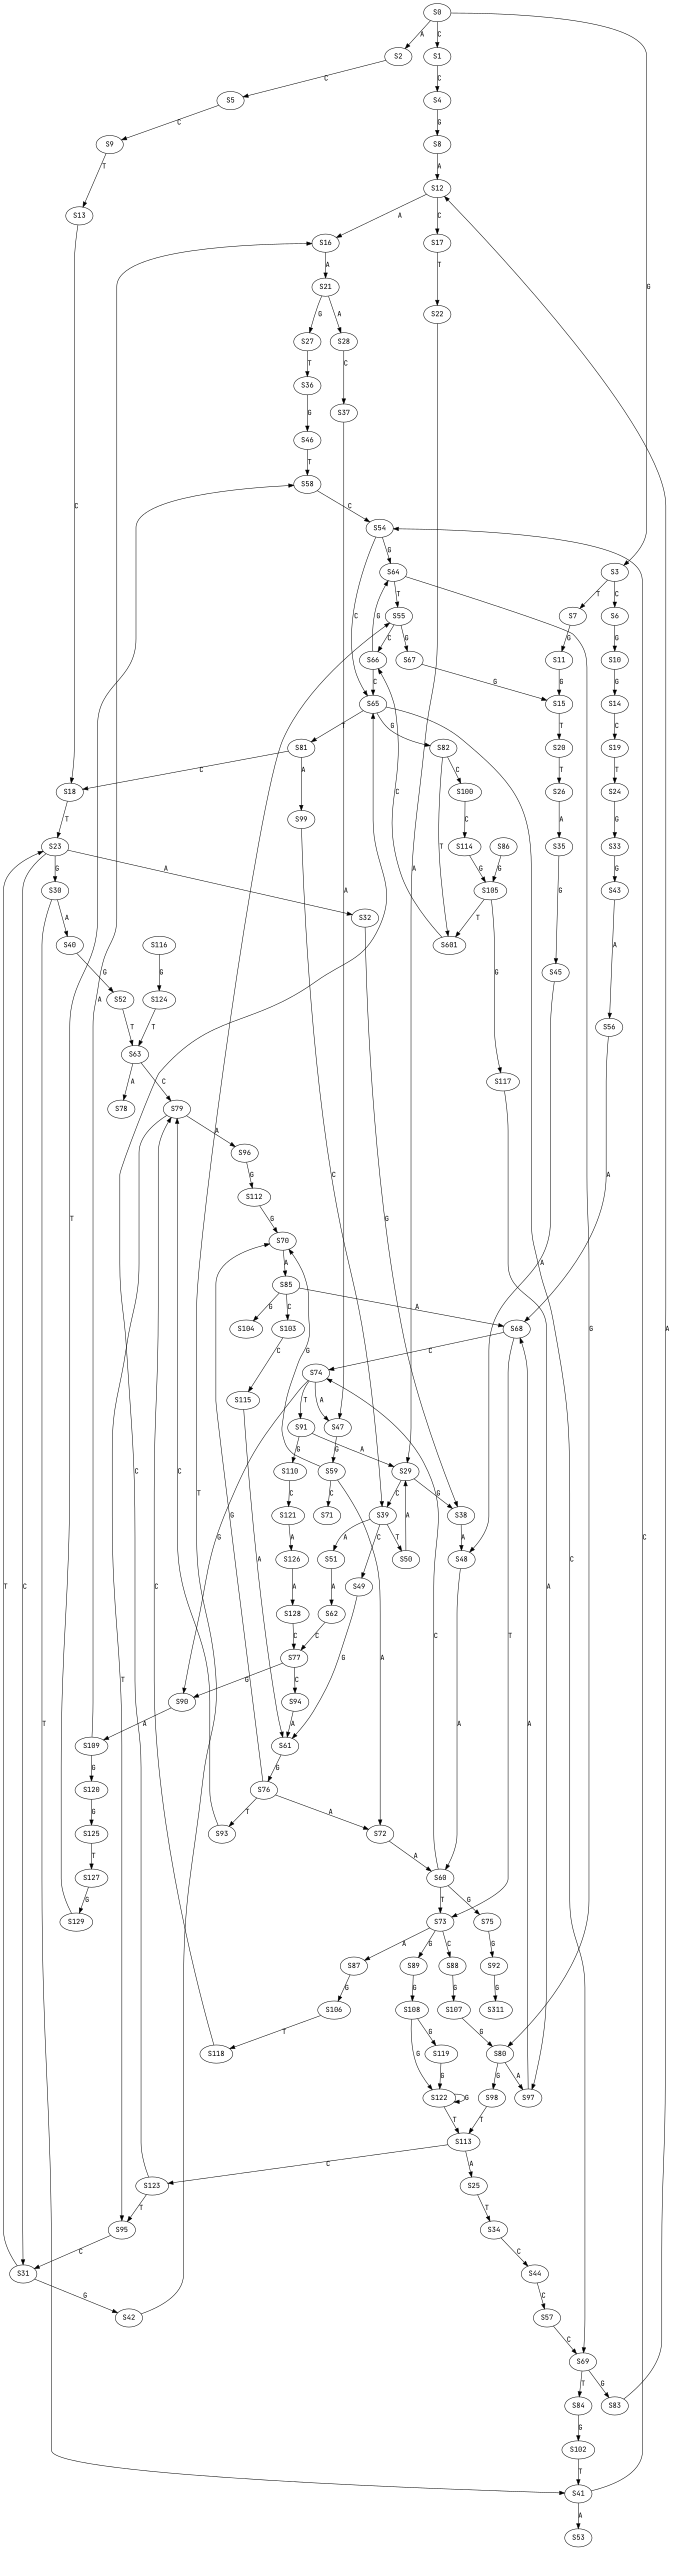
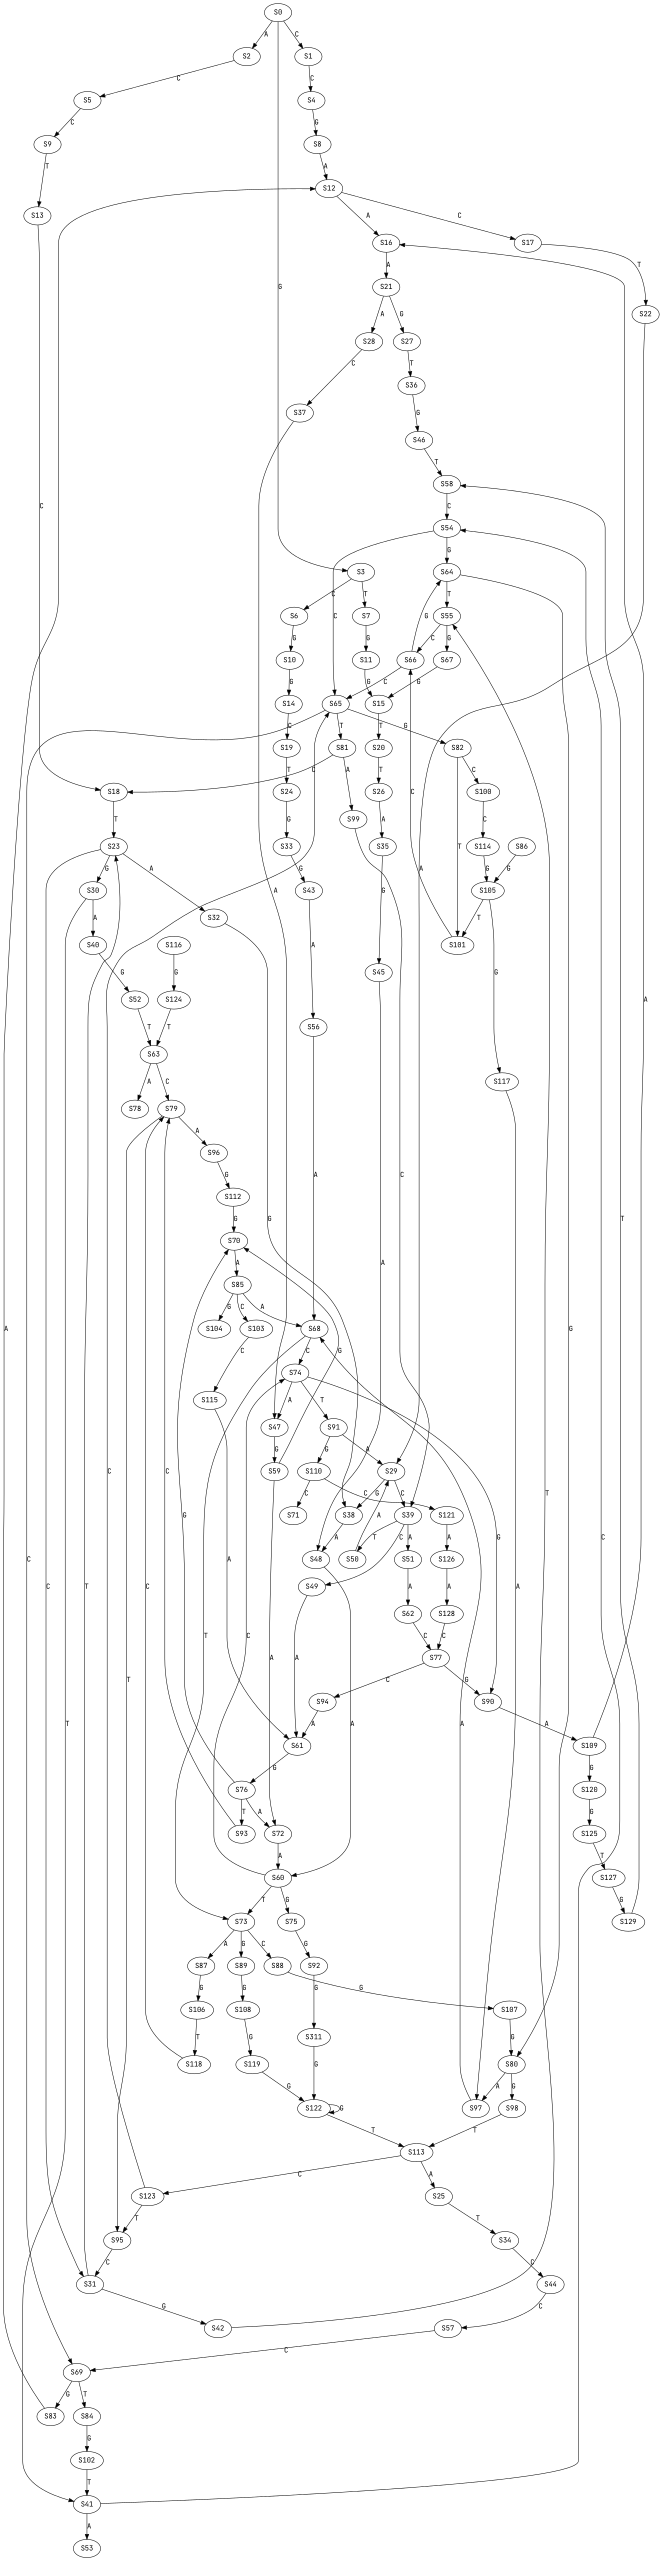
node "S601": label "S601" -> "S101"
edge "S59" -> "S71": now "S110" -> "S71"
edge "S49" -> "S61": label "G" -> "A"
edge "S108" -> "S122": now "S311" -> "S122"
